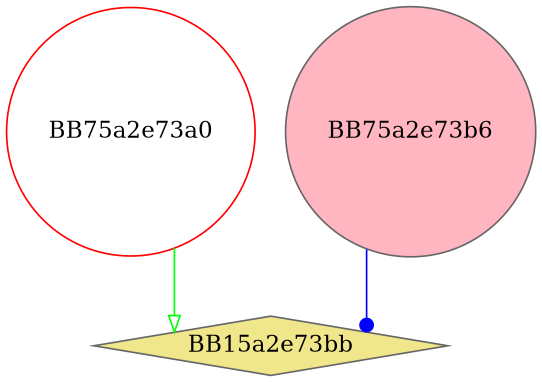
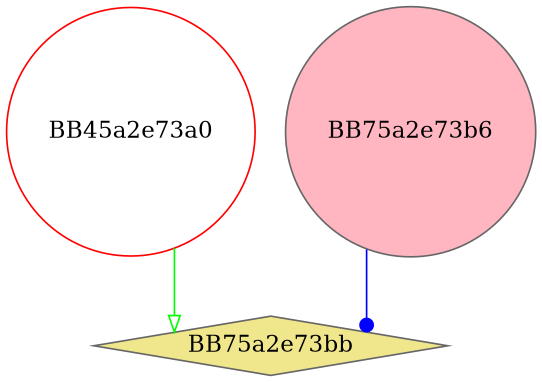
node "BB75a2e73a0": label "BB75a2e73a0" -> "BB45a2e73a0"
node "BB15a2e73bb": label "BB15a2e73bb" -> "BB75a2e73bb"
